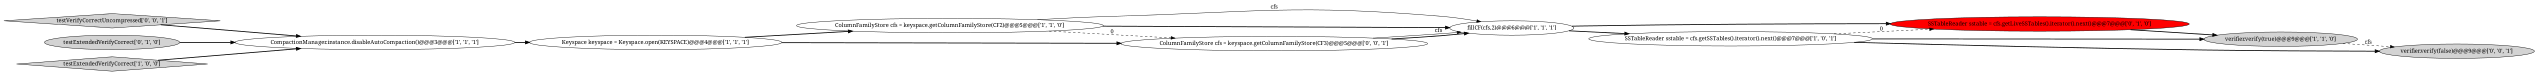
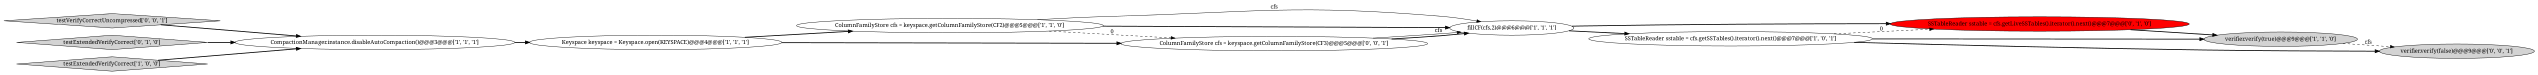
node "testExtendedVerifyCorrect['0', '1', '0']": shape ellipse -> diamond
